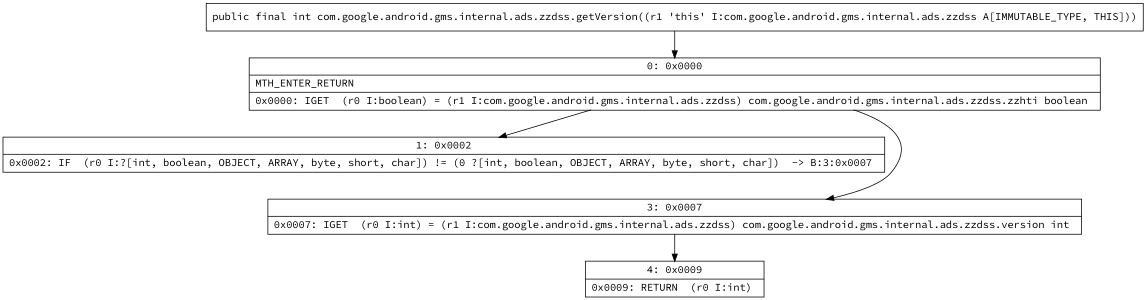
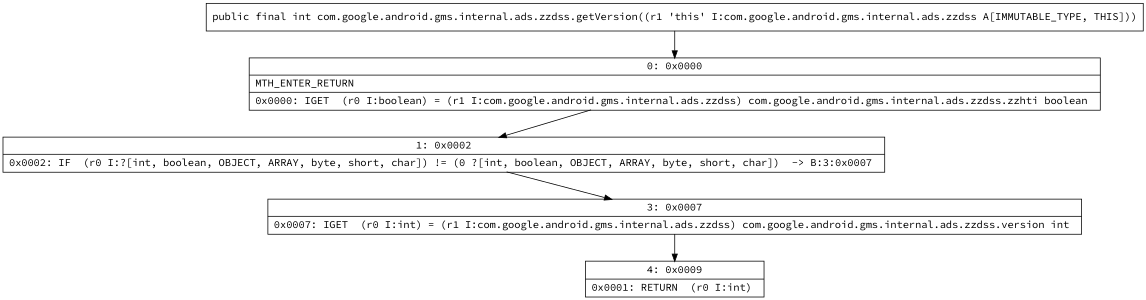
edge "0: 0x0000" -> "3: 0x0007": now "1: 0x0002" -> "3: 0x0007"
node "4: 0x0009": text "0x0009: RETURN  (r0 I:int)" -> "0x0001: RETURN  (r0 I:int)"
